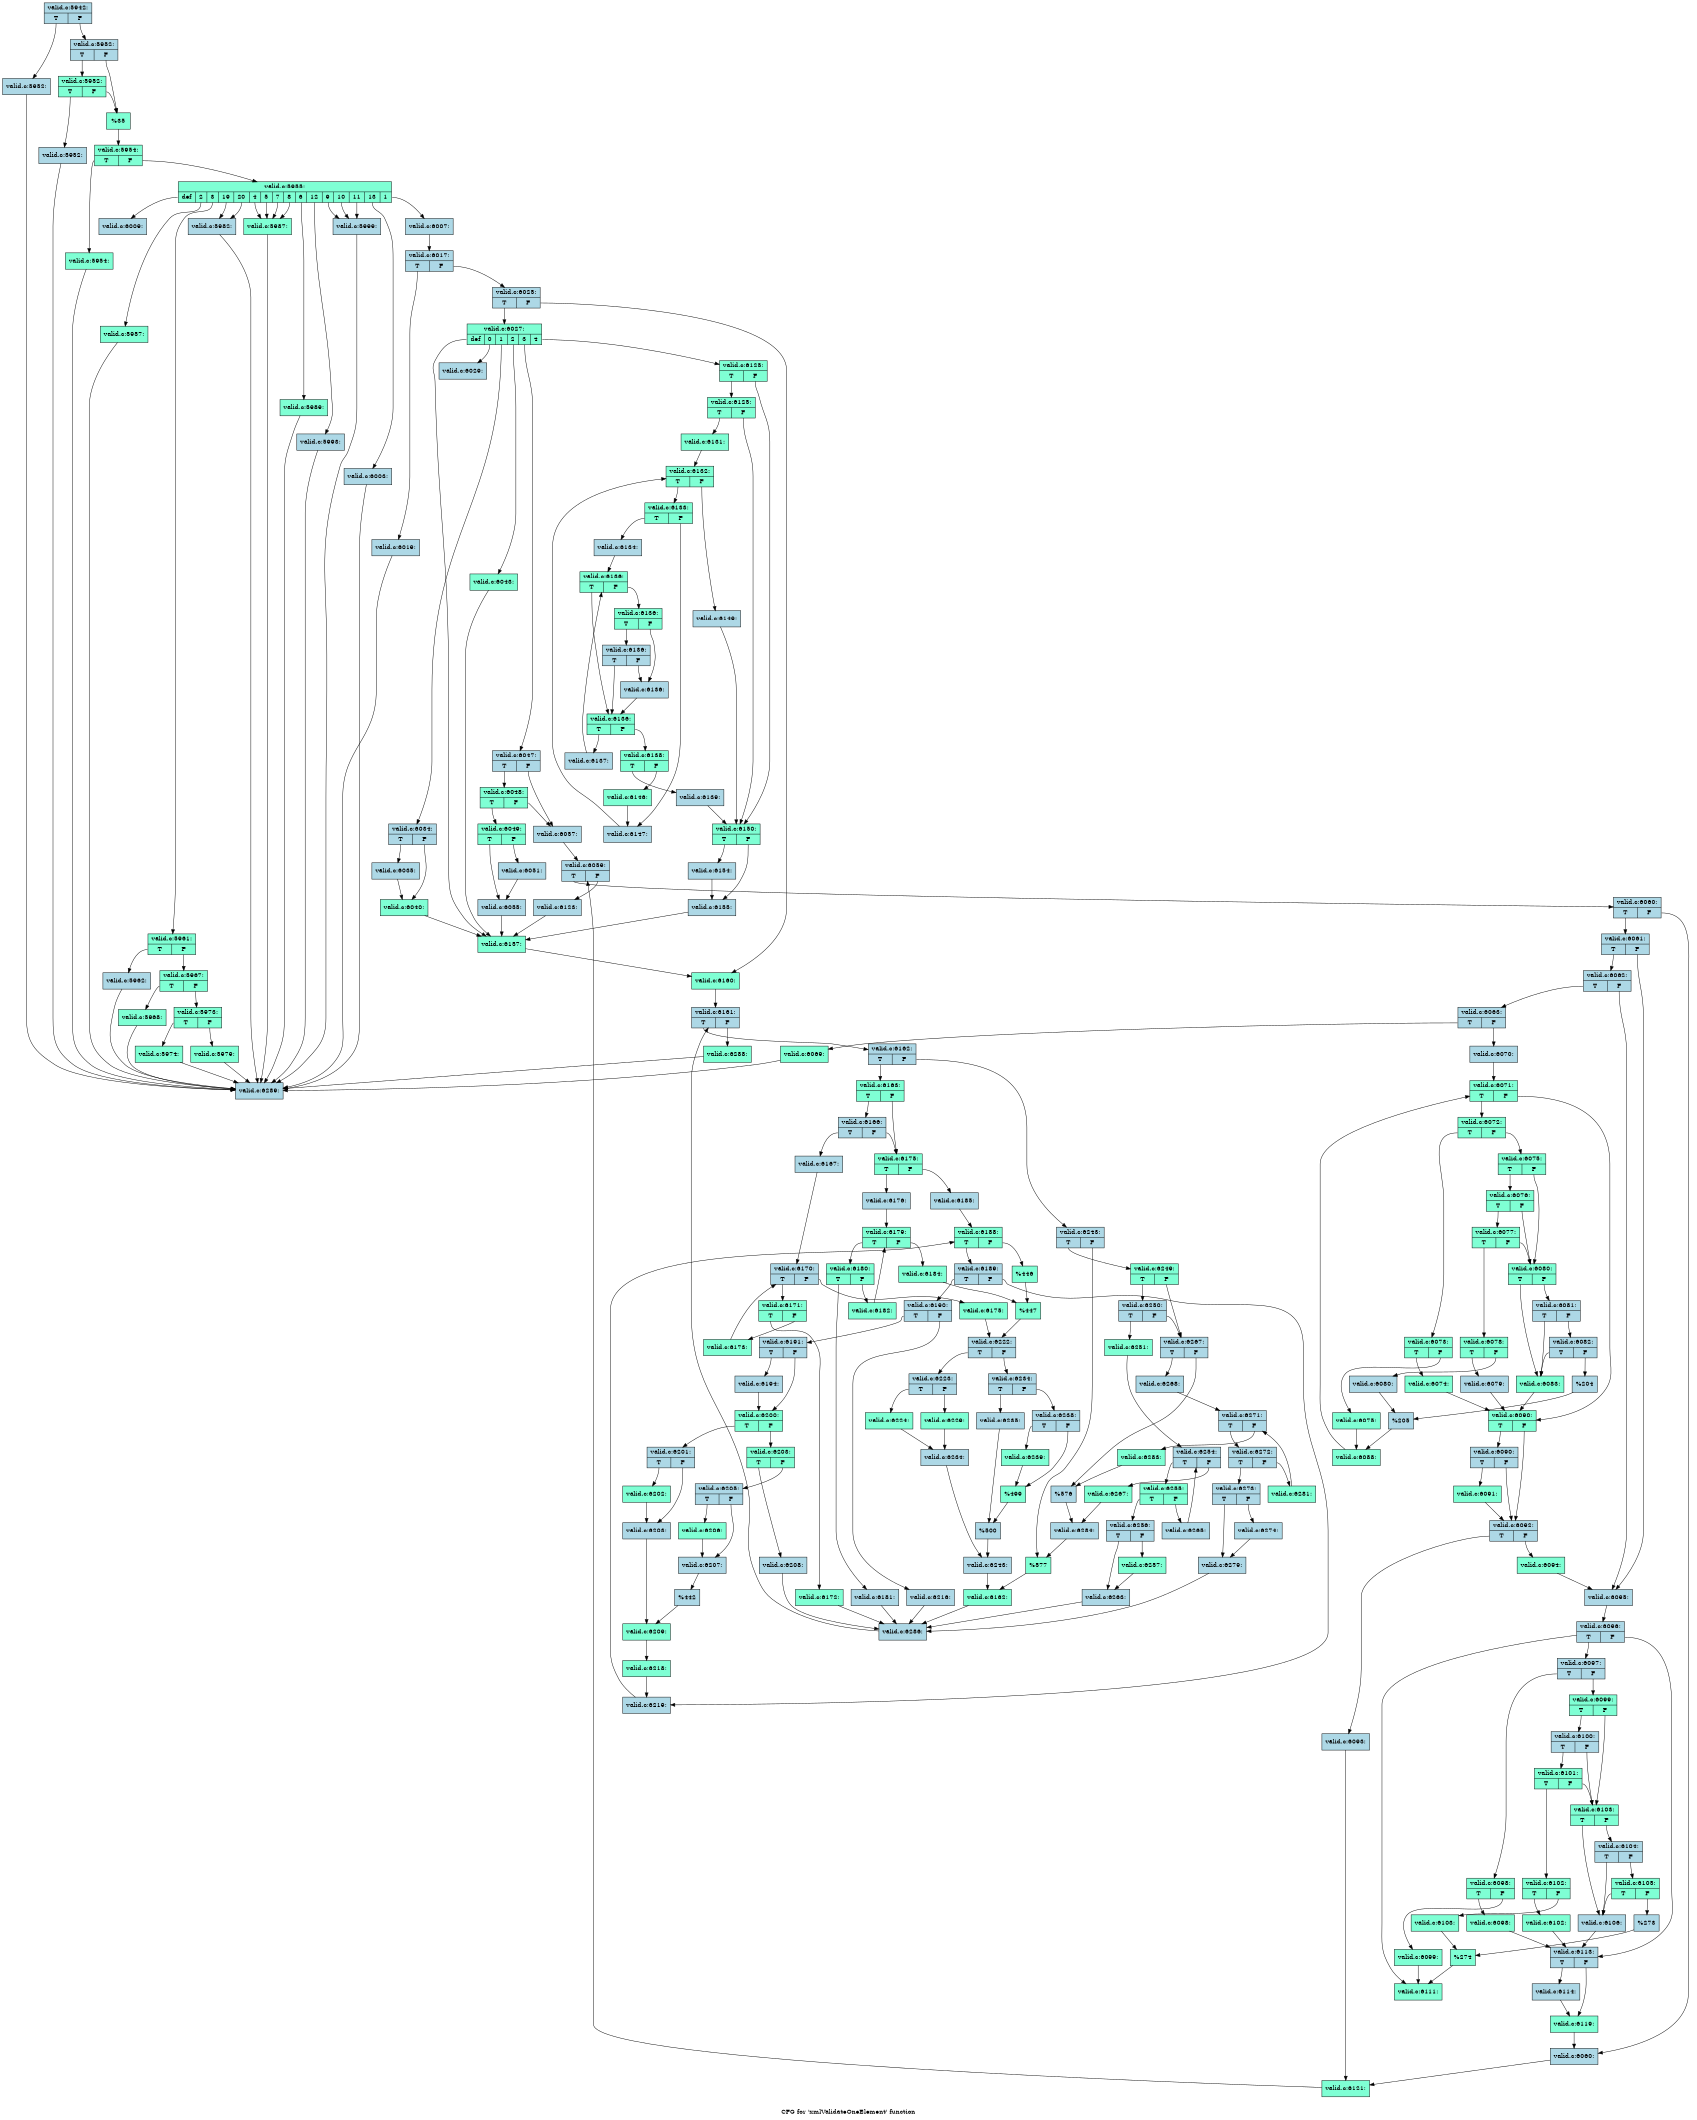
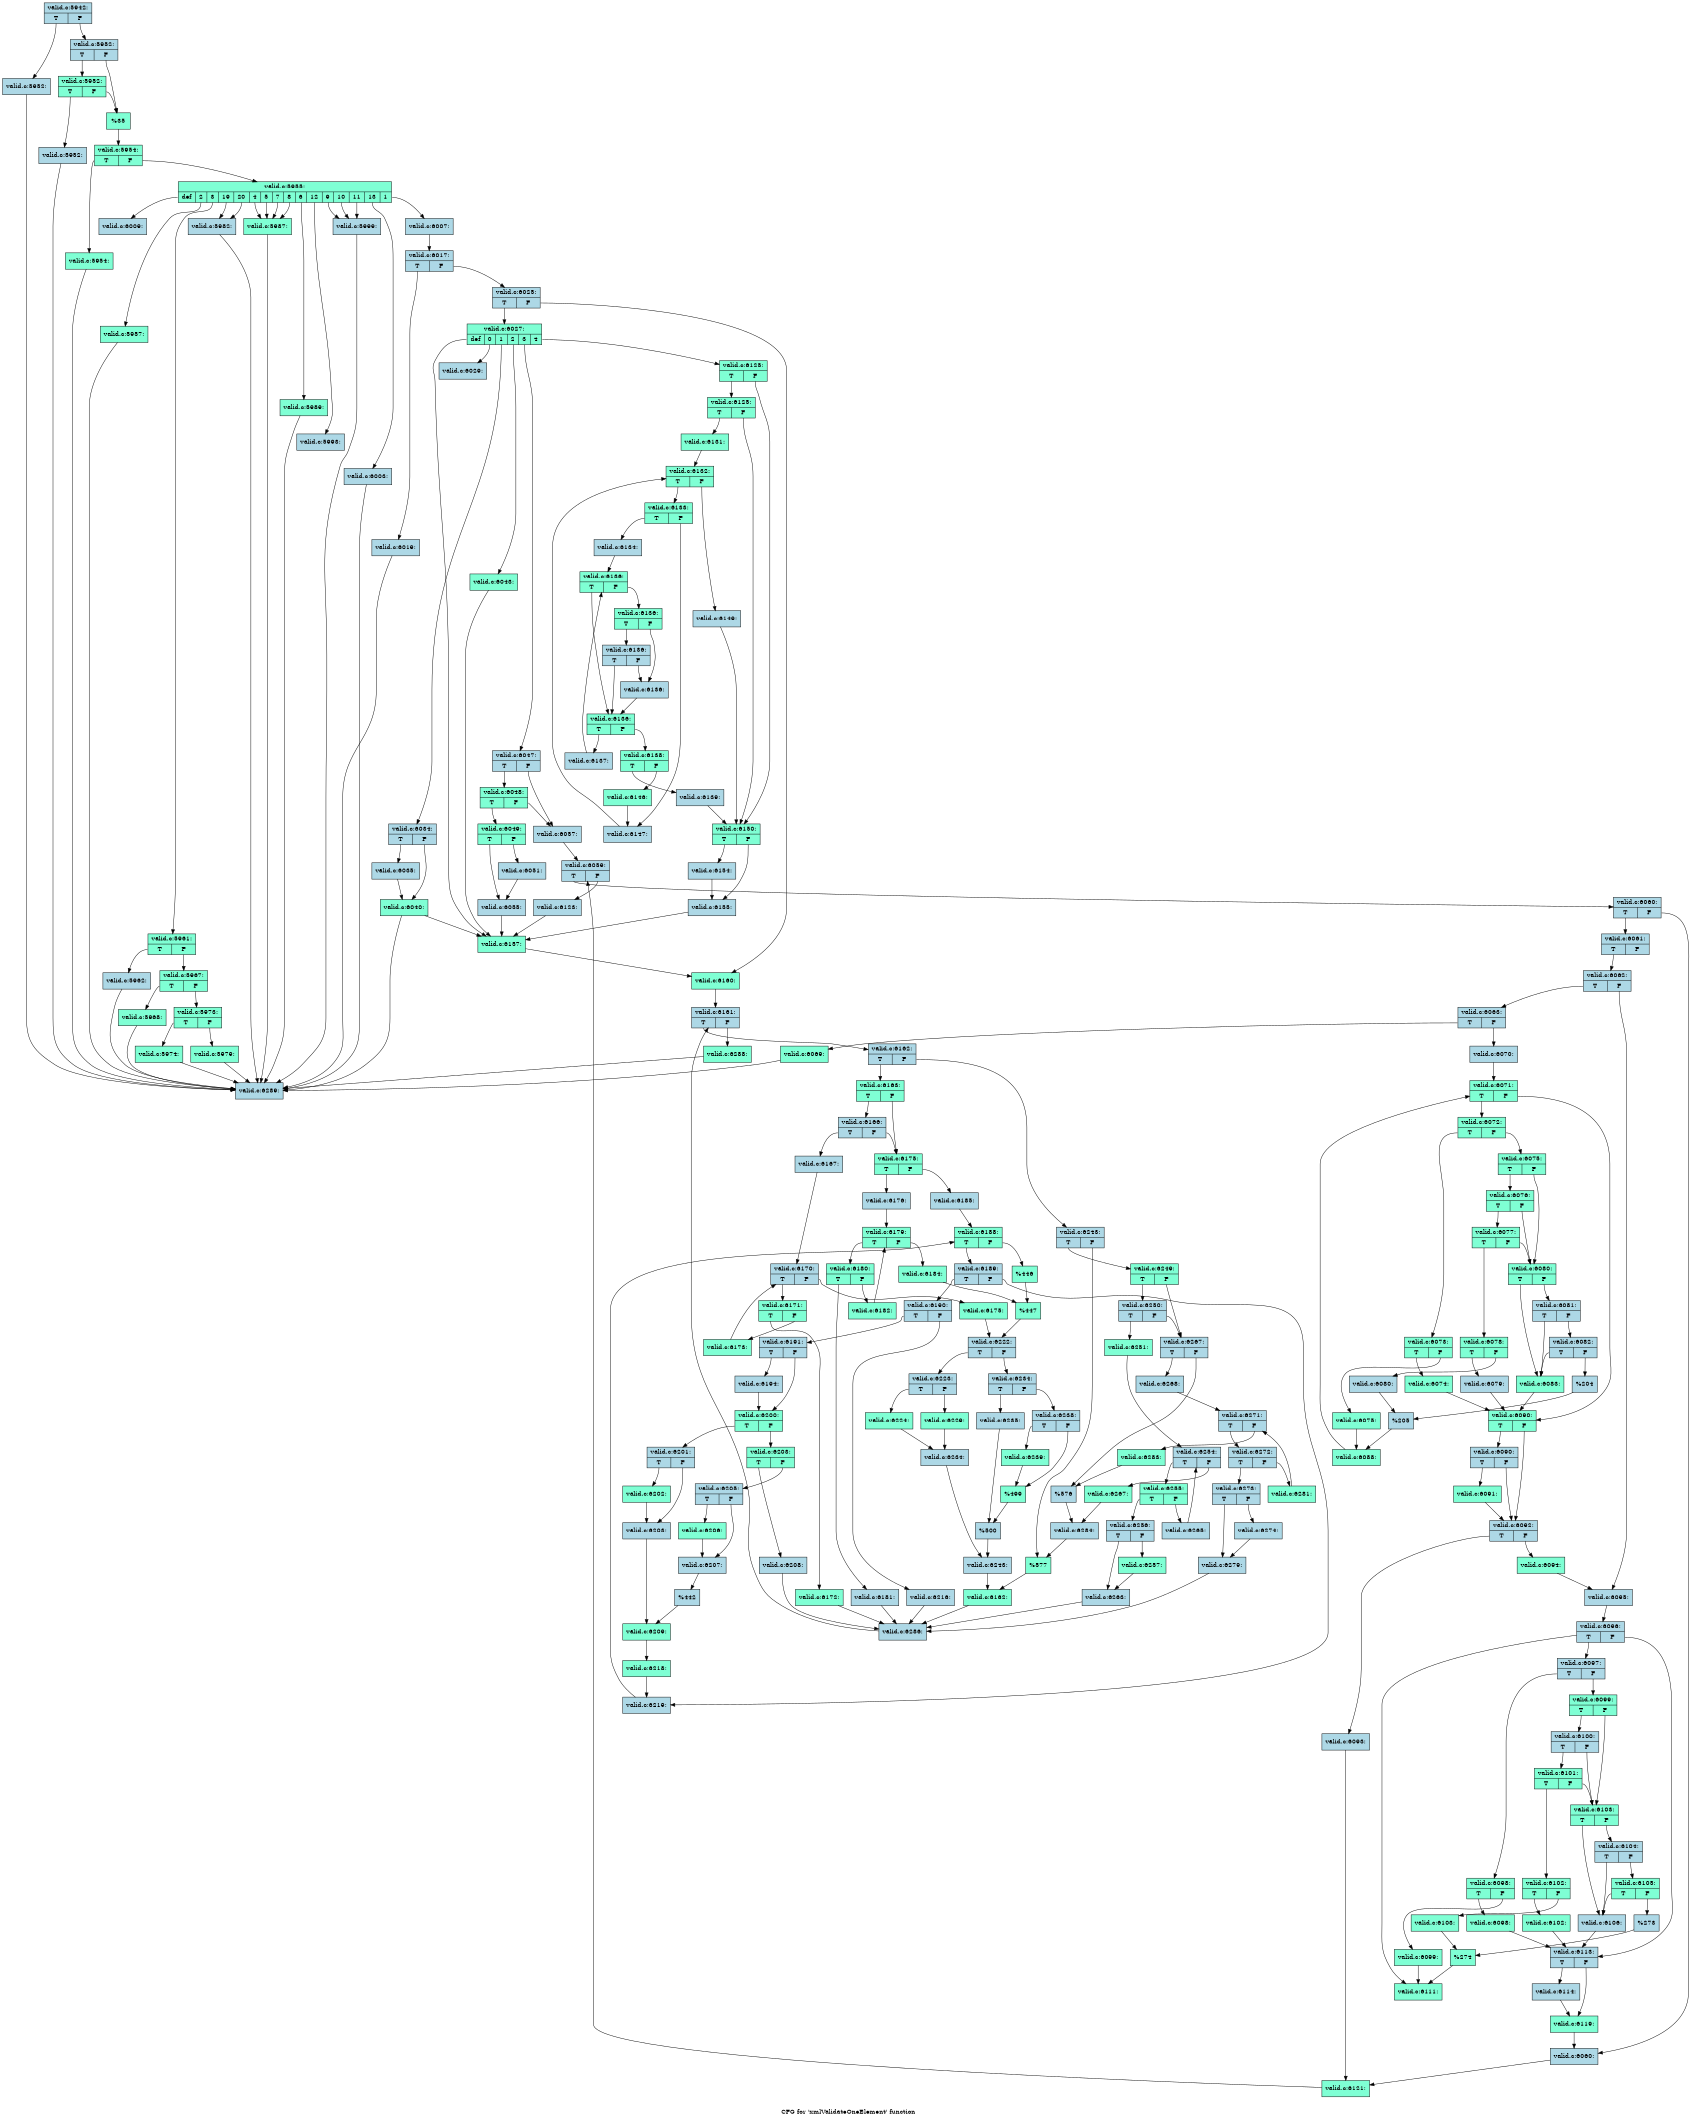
edge "valid.c:5993:" -> "valid.c:6289:": now "valid.c:6040:" -> "valid.c:6289:"
edge "valid.c:6061:" -> "valid.c:6095:": removed
